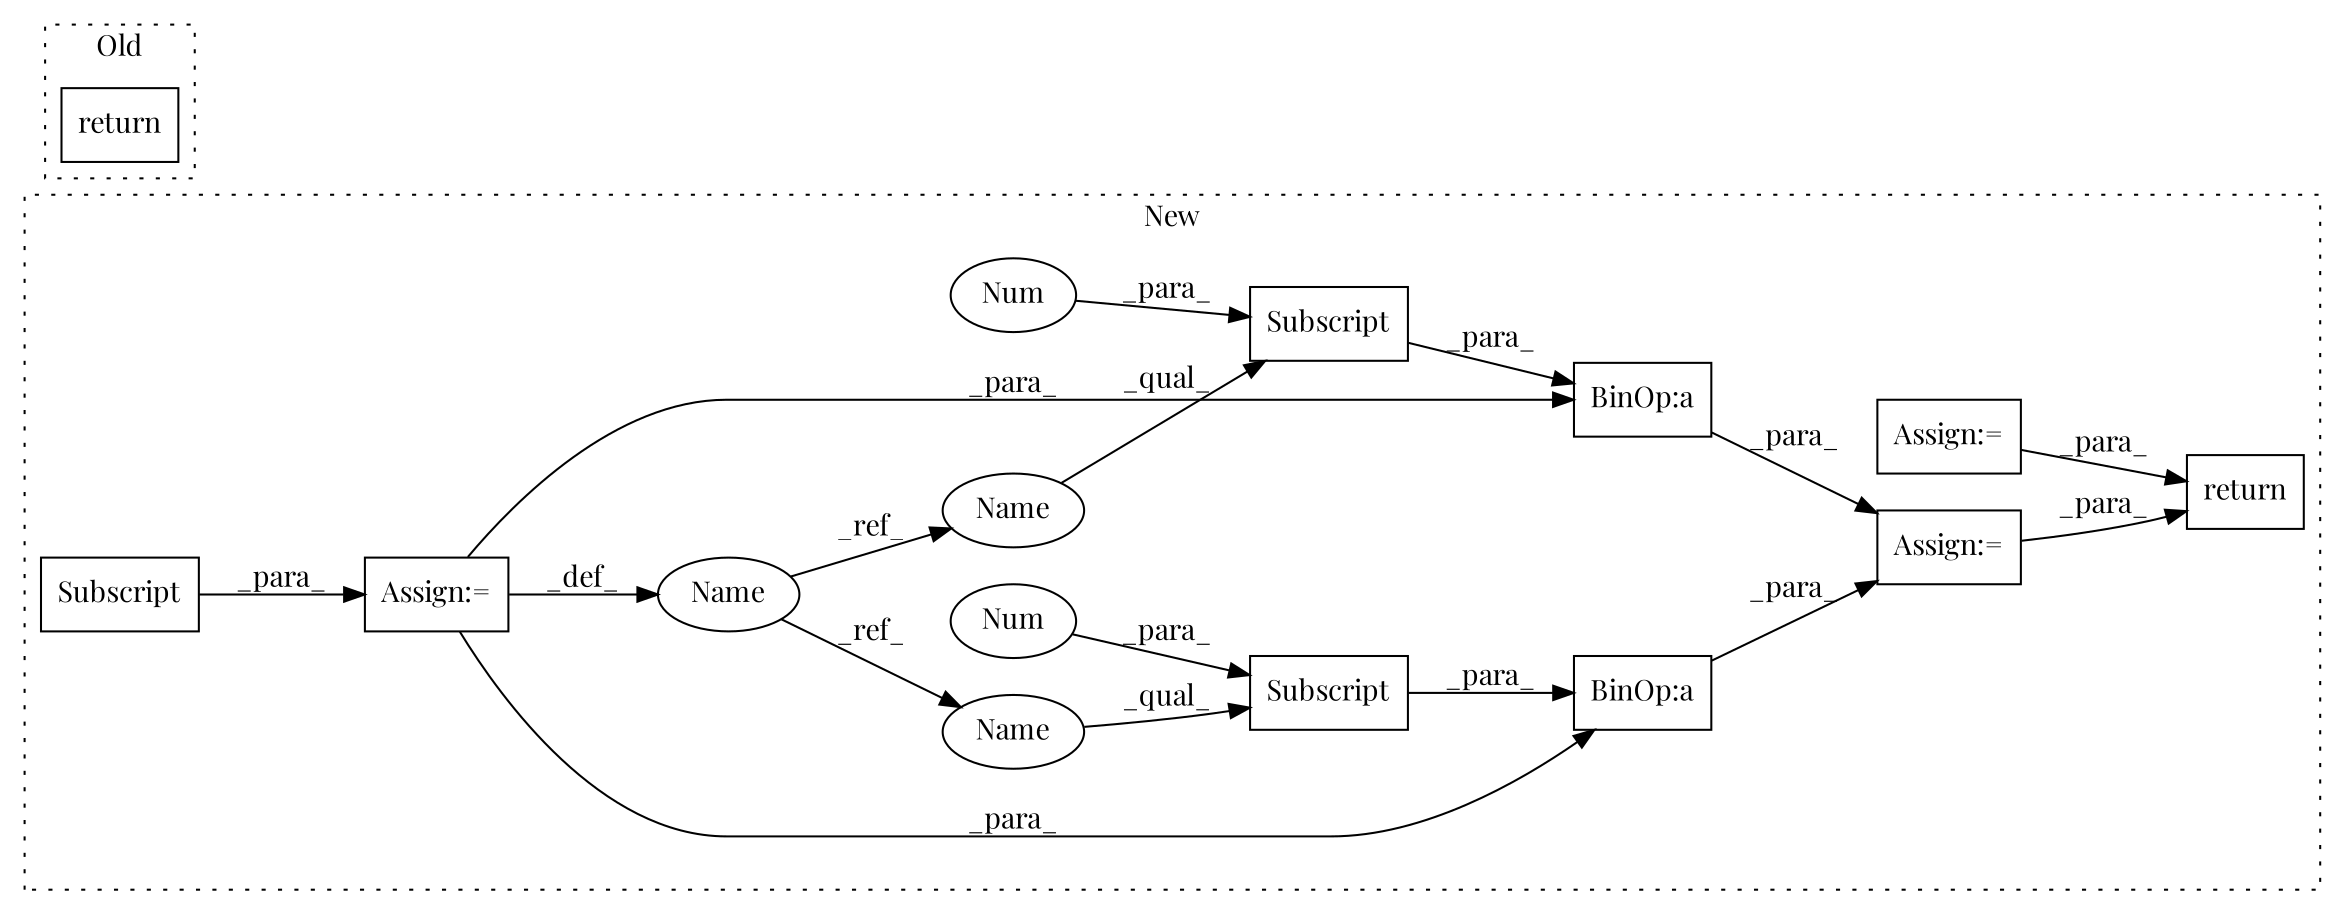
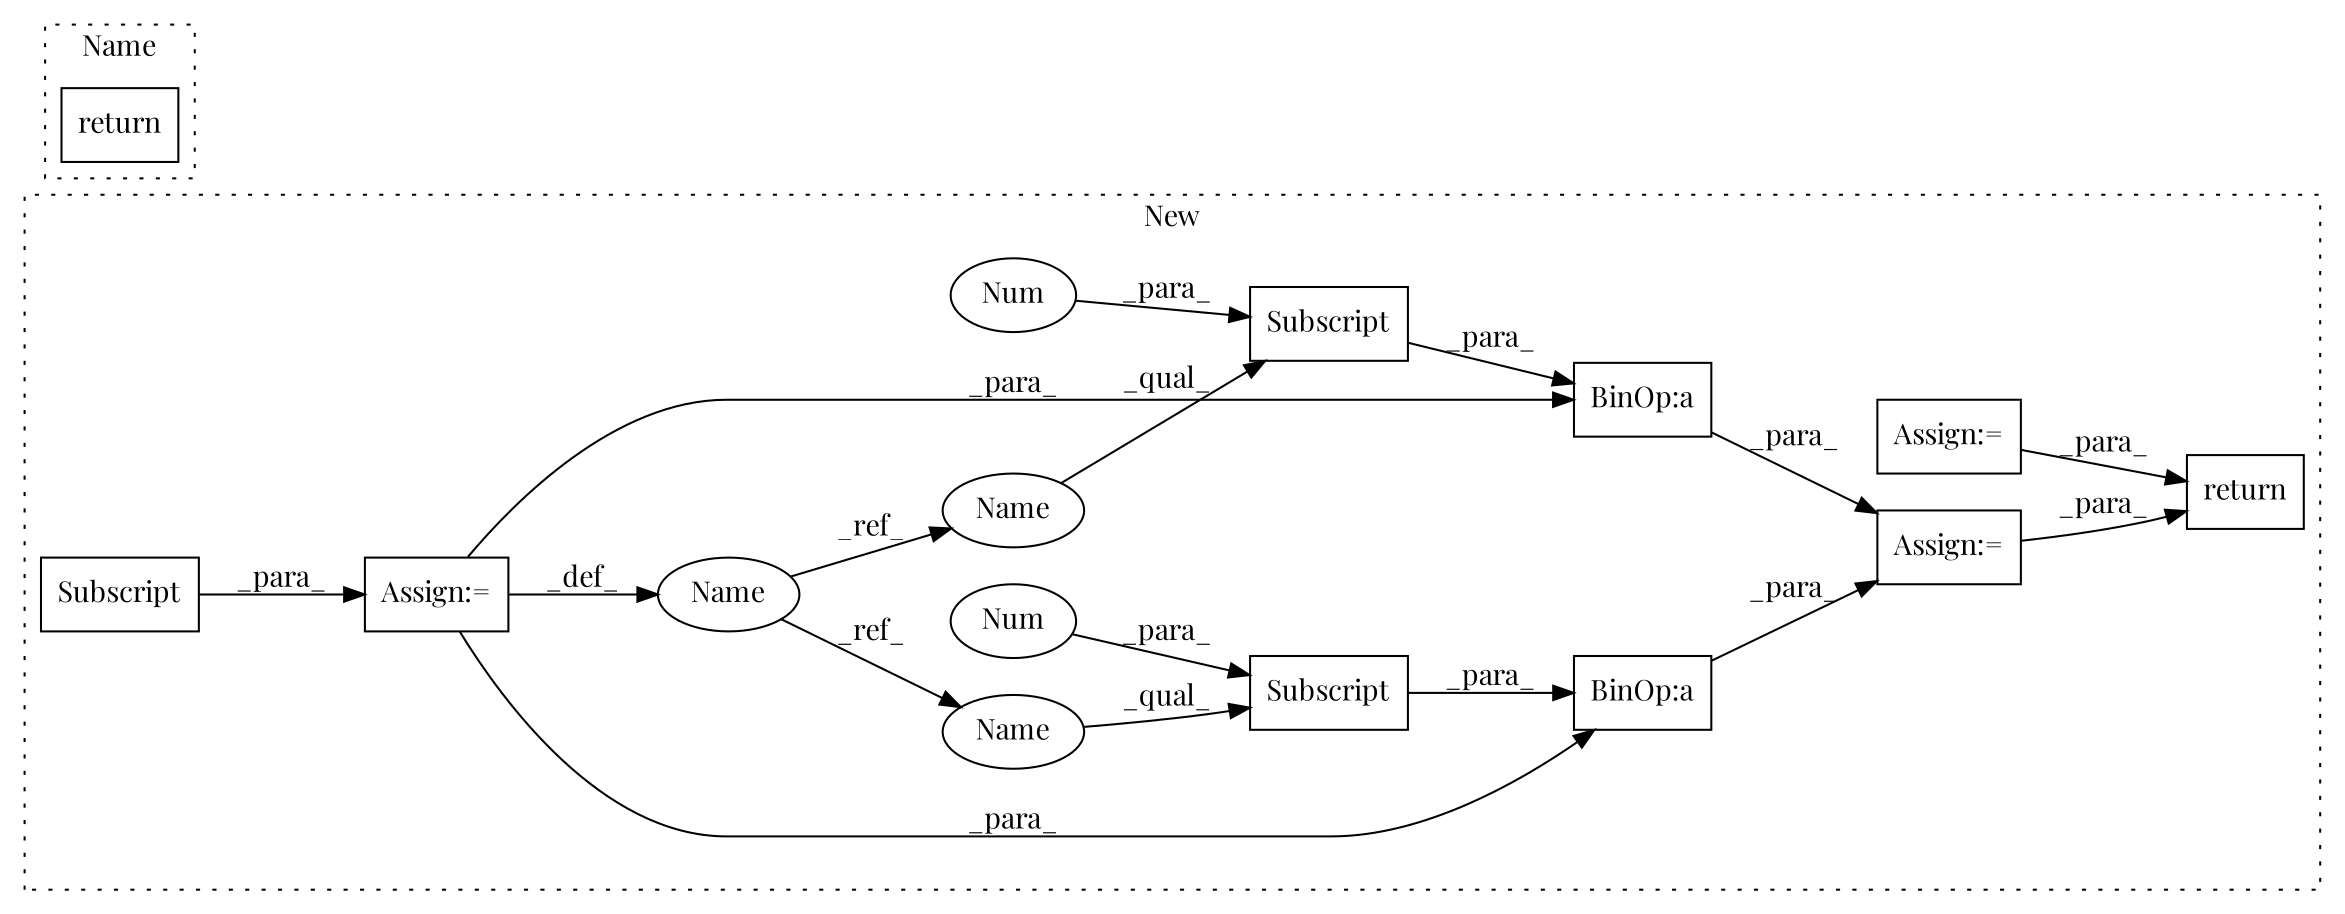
cluster "Old": label "Old" -> "Name"
